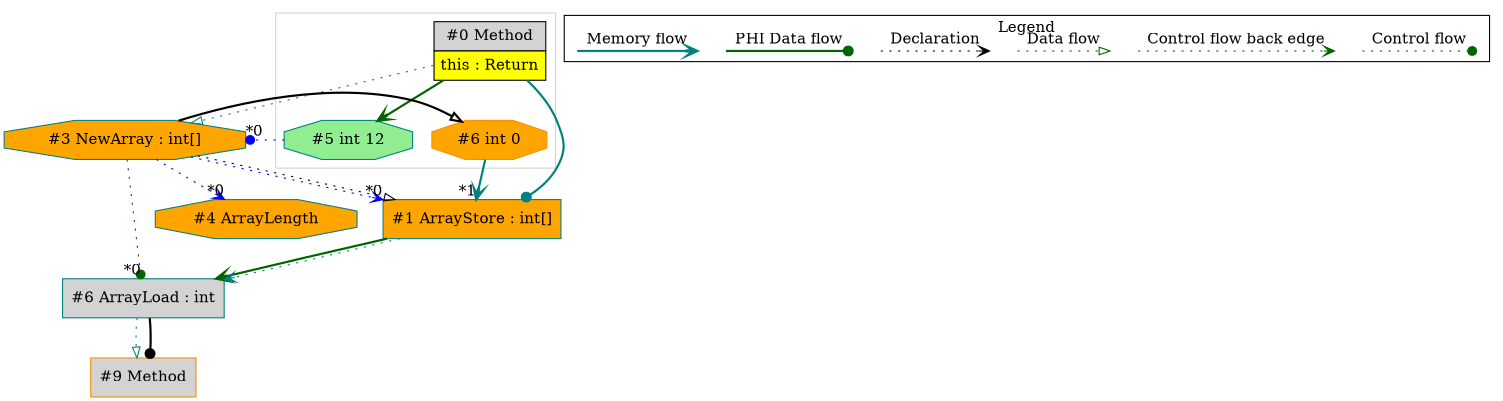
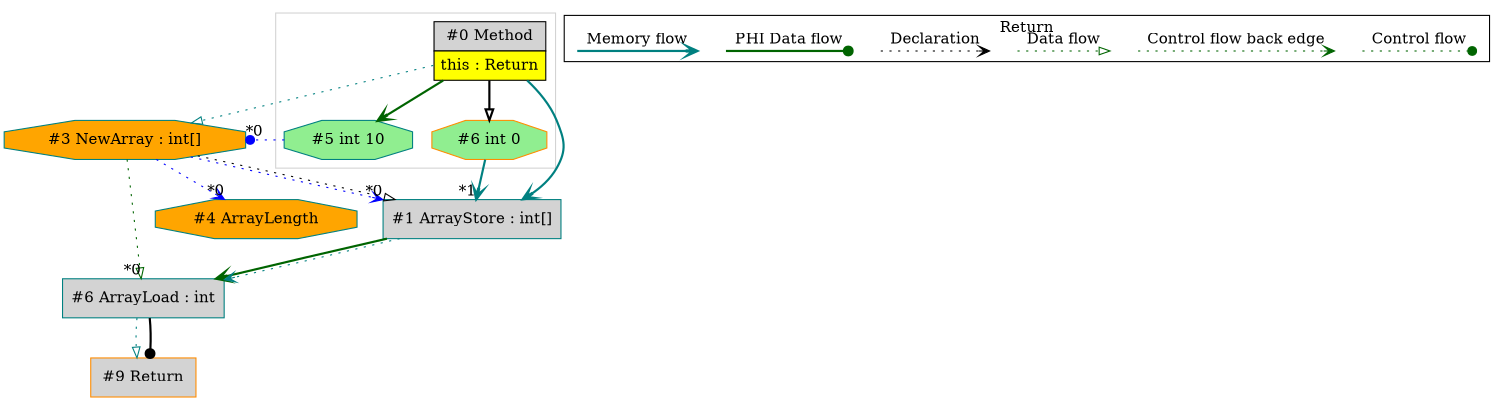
cluster "Legend": label "Legend" -> "Return"
edge "#3 NewArray : int[]" -> "#6 int 0": now "#0 Method" -> "#6 int 0"
edge "#0 Method" -> "#1 ArrayStore : int[]": arrowhead dot -> vee
node "#5 int 12": label "#5 int 12" -> "#5 int 10"
node "#6 int 0": fillcolor orange -> lightgreen
edge "#3 NewArray : int[]" -> "#6 ArrayLoad : int": arrowhead dot -> onormal
node "#1 ArrayStore : int[]": fillcolor orange -> lightgrey
node "#9 Method": label "#9 Method" -> "#9 Return"
